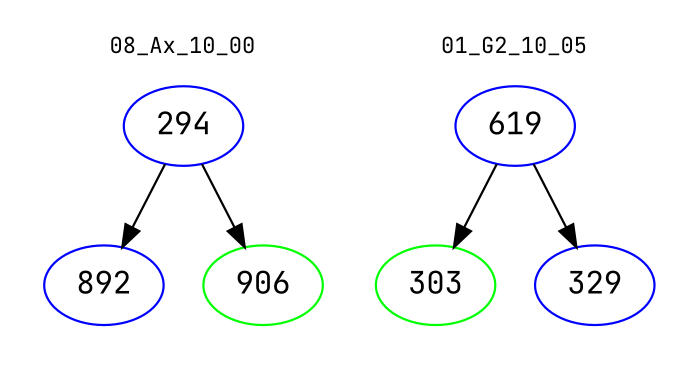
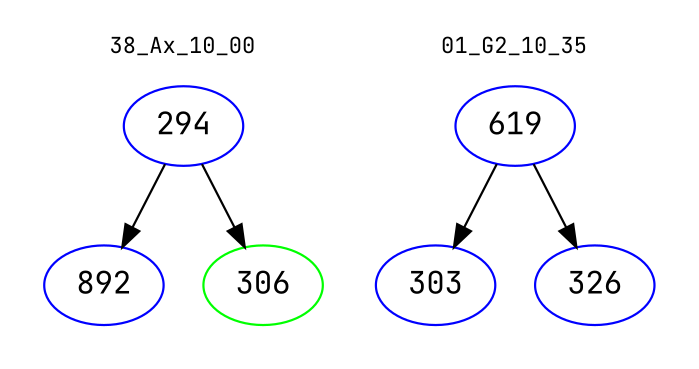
cluster "08_Ax_10_00": label "08_Ax_10_00" -> "38_Ax_10_00"
cluster "01_G2_10_05": label "01_G2_10_05" -> "01_G2_10_35"
node "906": label "906" -> "306"
node "303": color green -> blue
node "329": label "329" -> "326"
